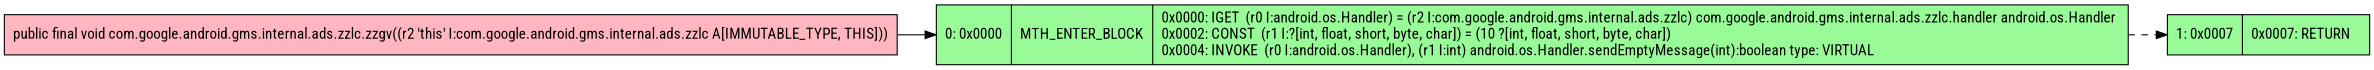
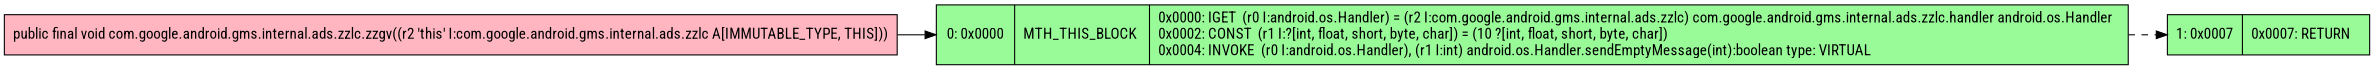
node "0: 0x0000": text "MTH_ENTER_BLOCK" -> "MTH_THIS_BLOCK"
